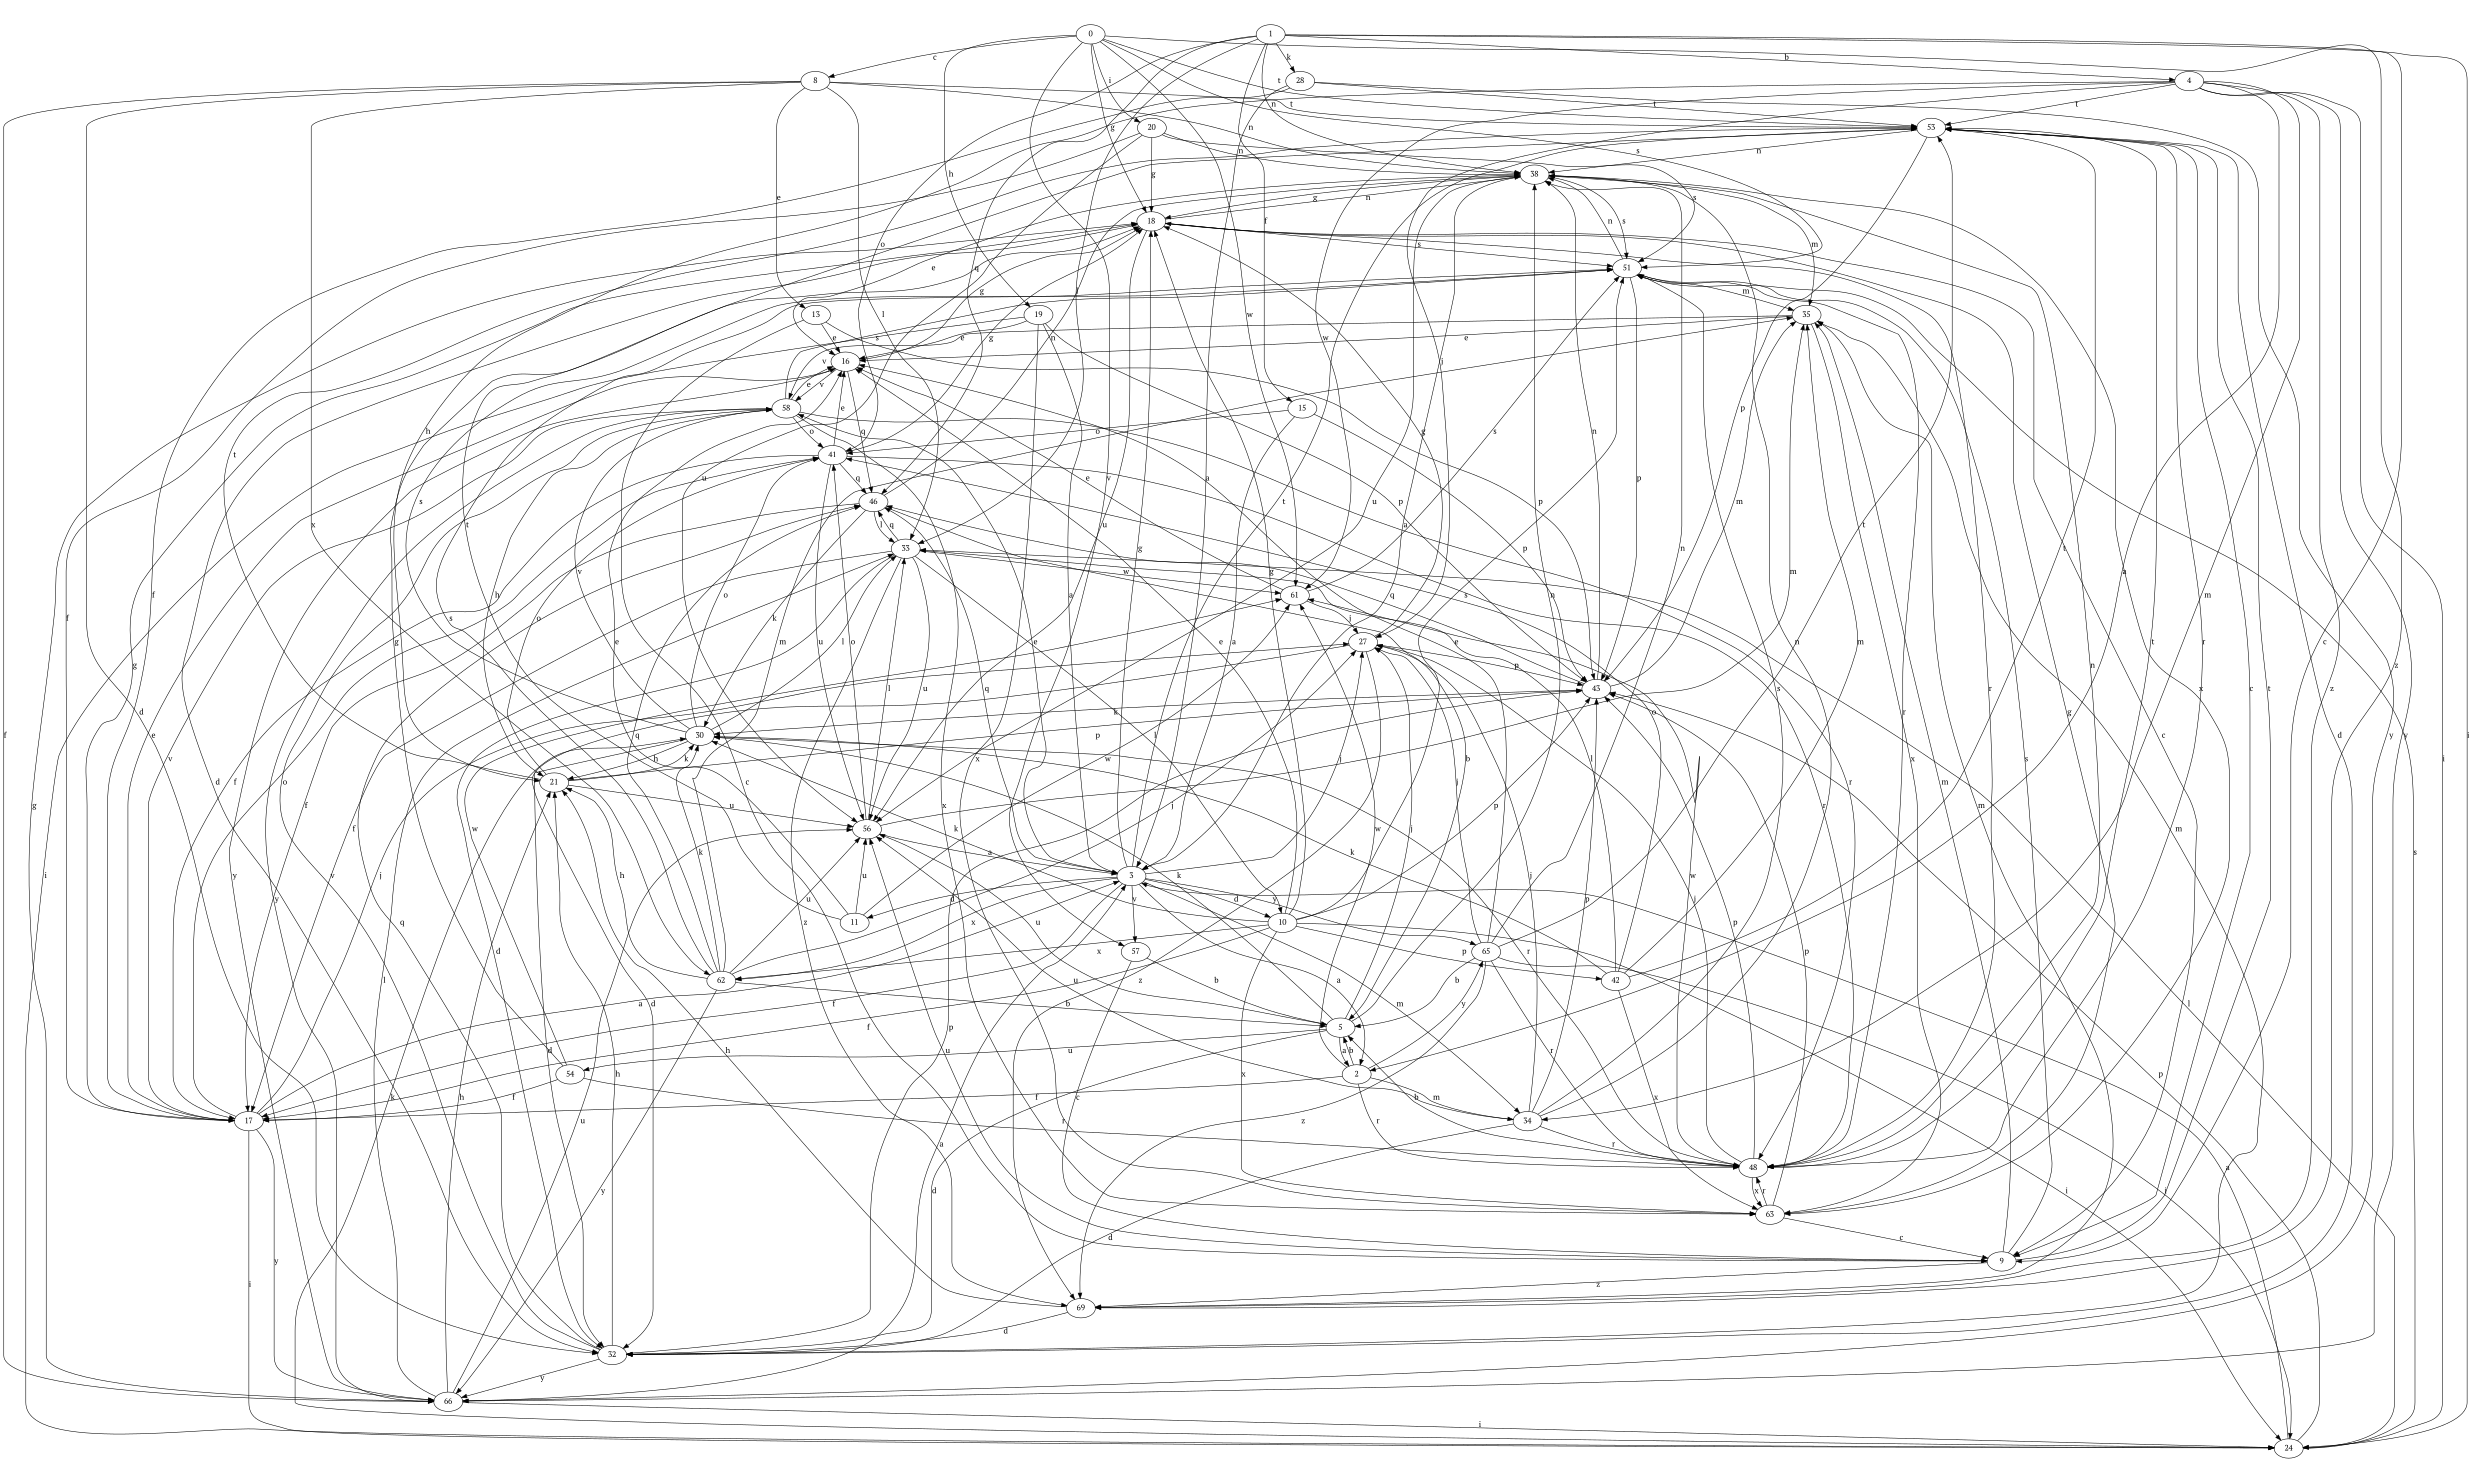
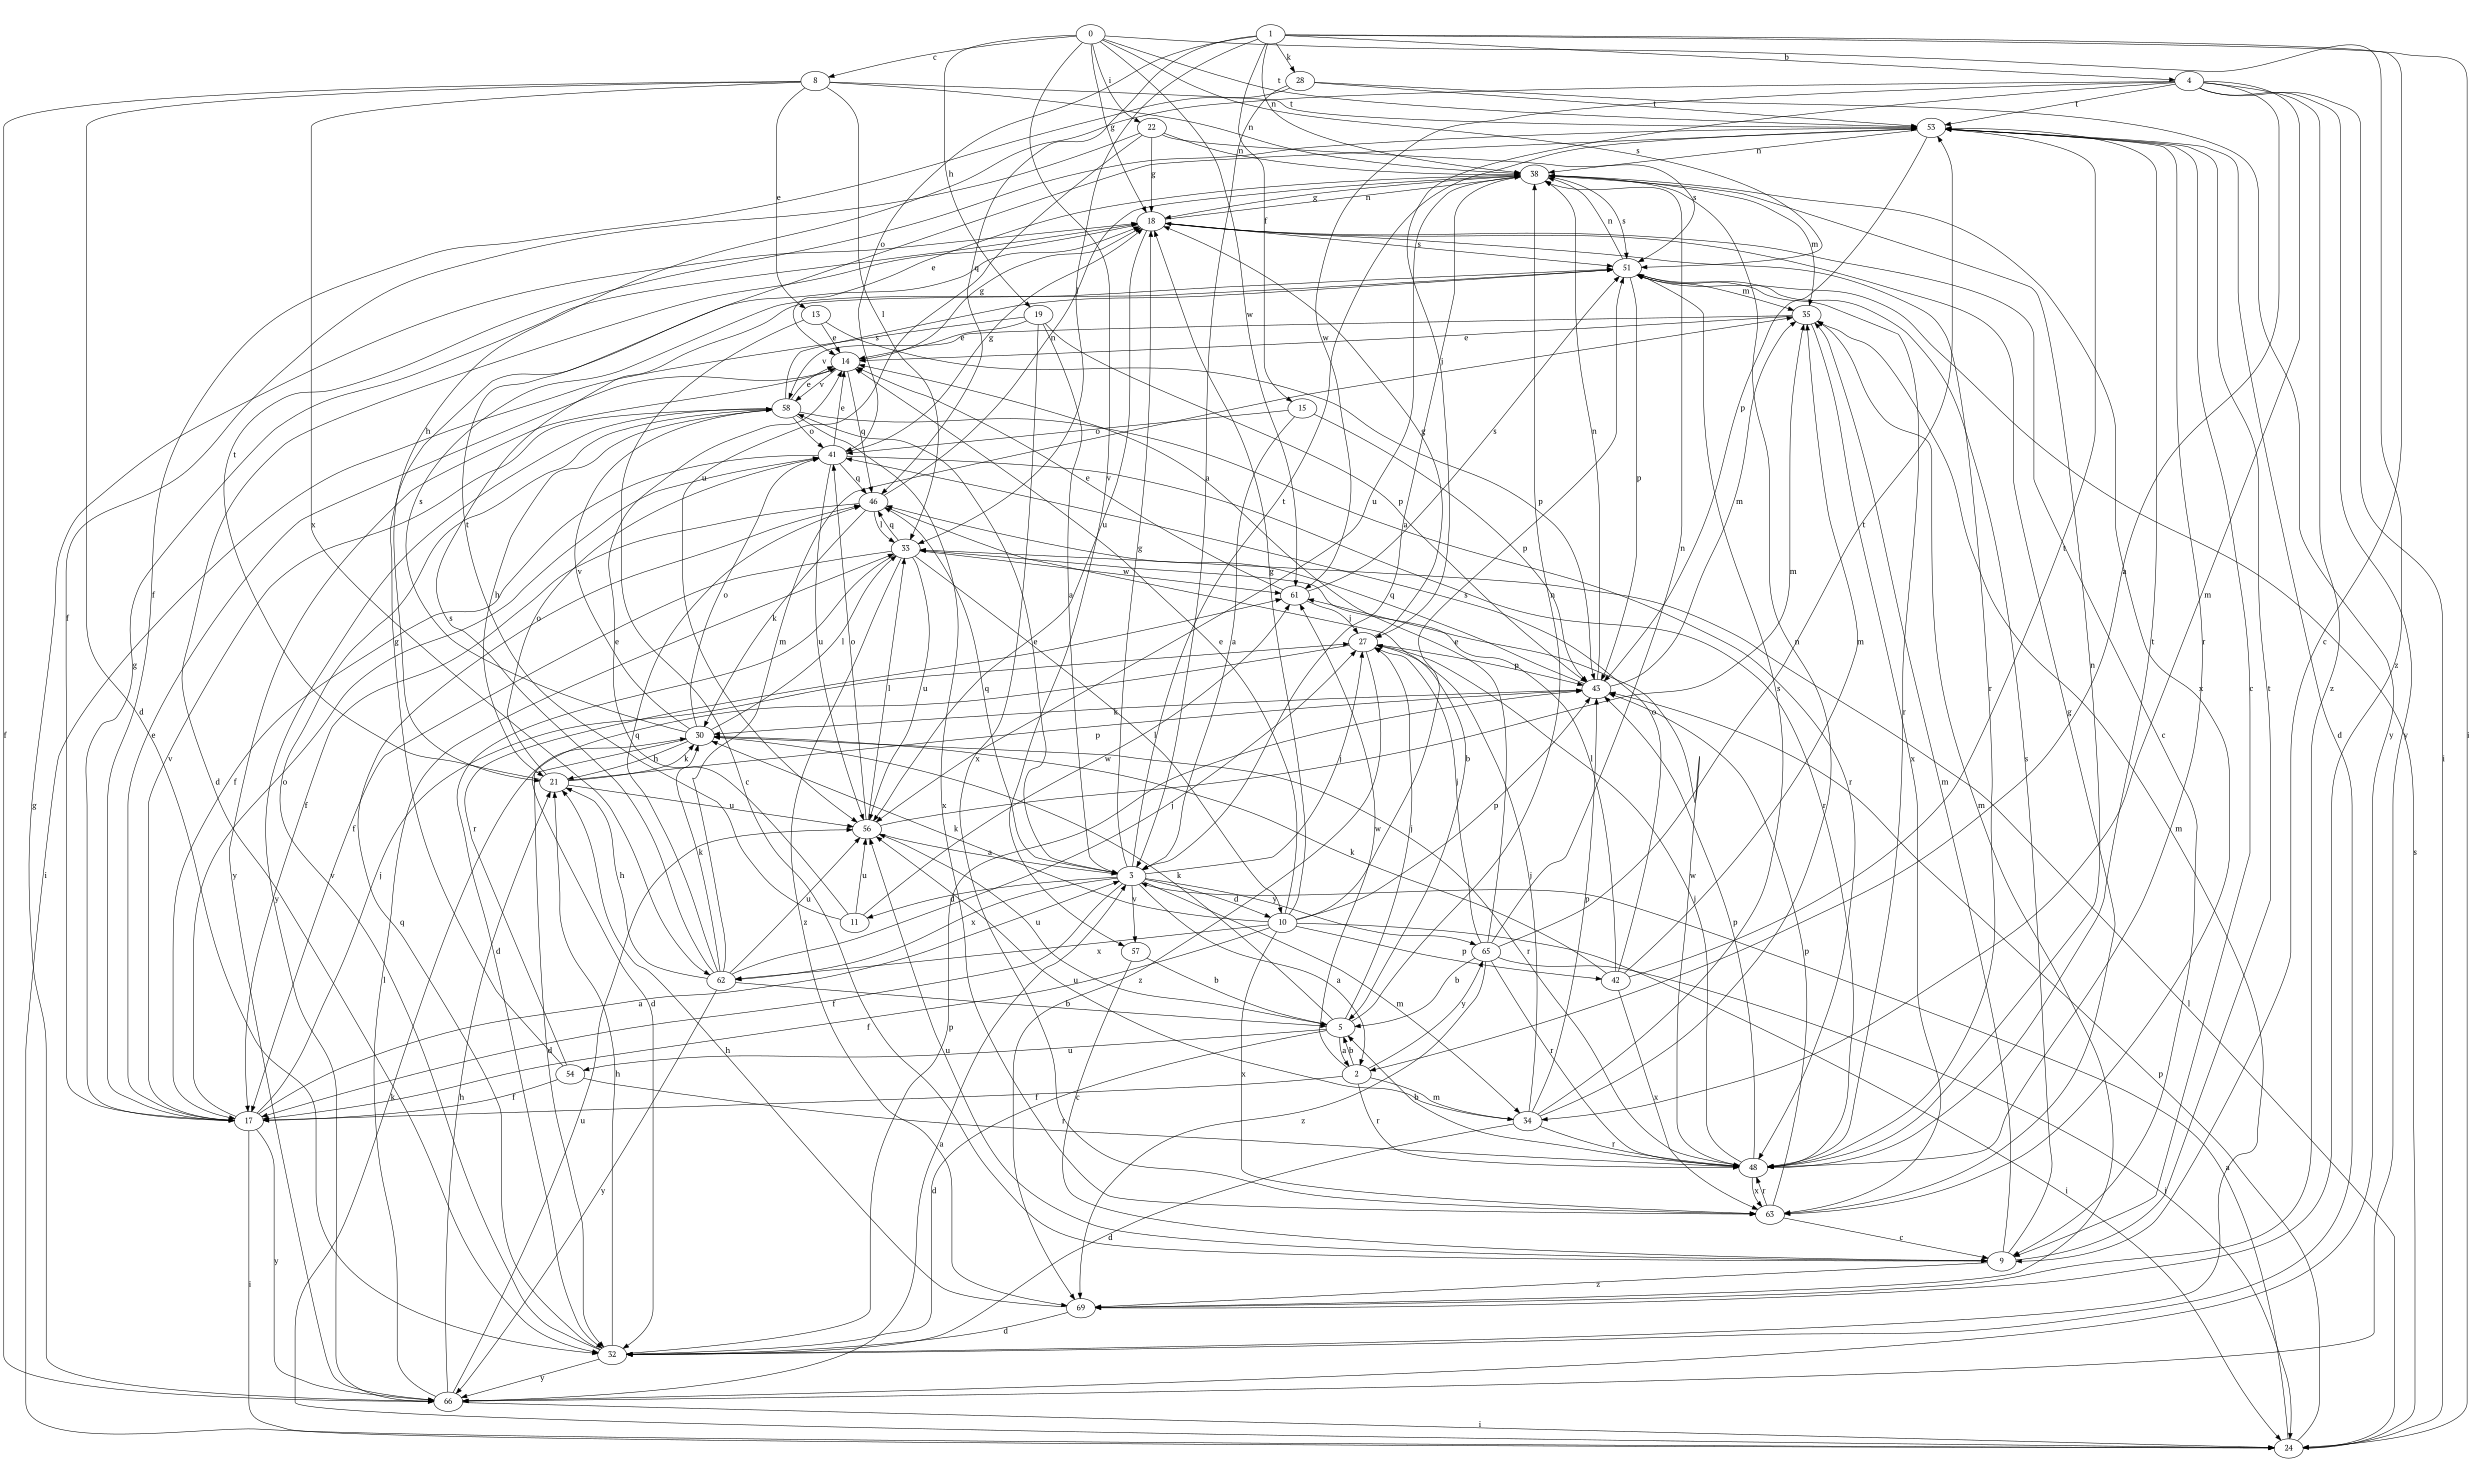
node "20": label "20" -> "22"
node "16": label "16" -> "14"
edge "54" -> "61": label "w" -> "r"
